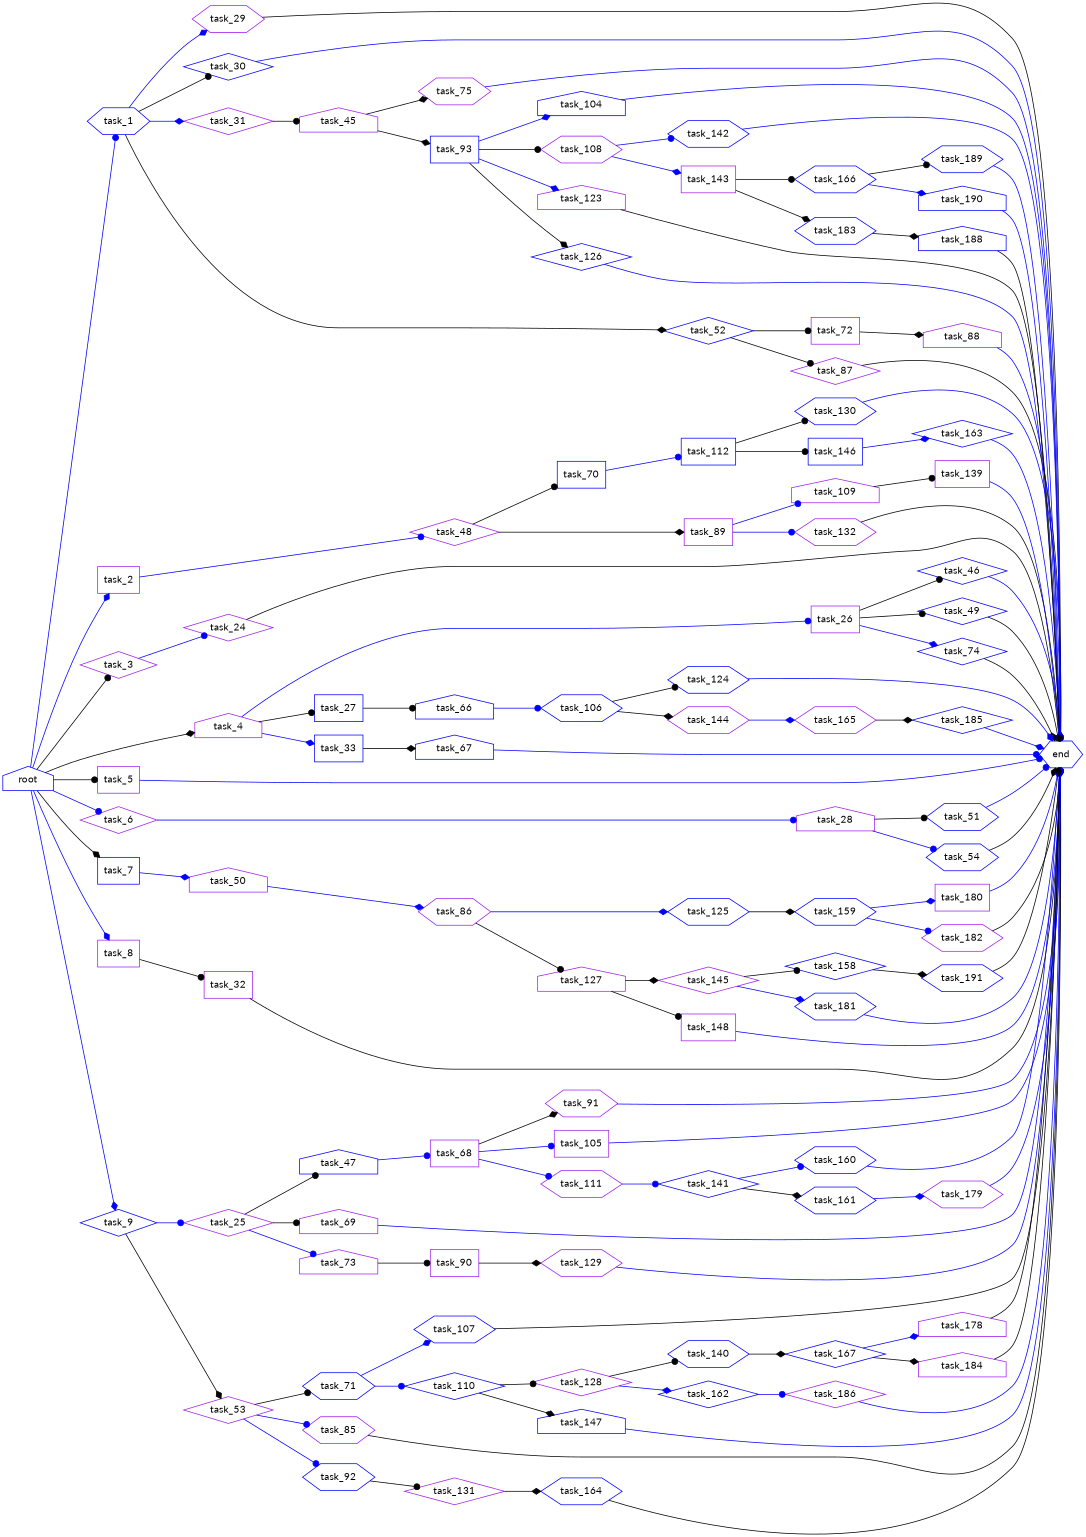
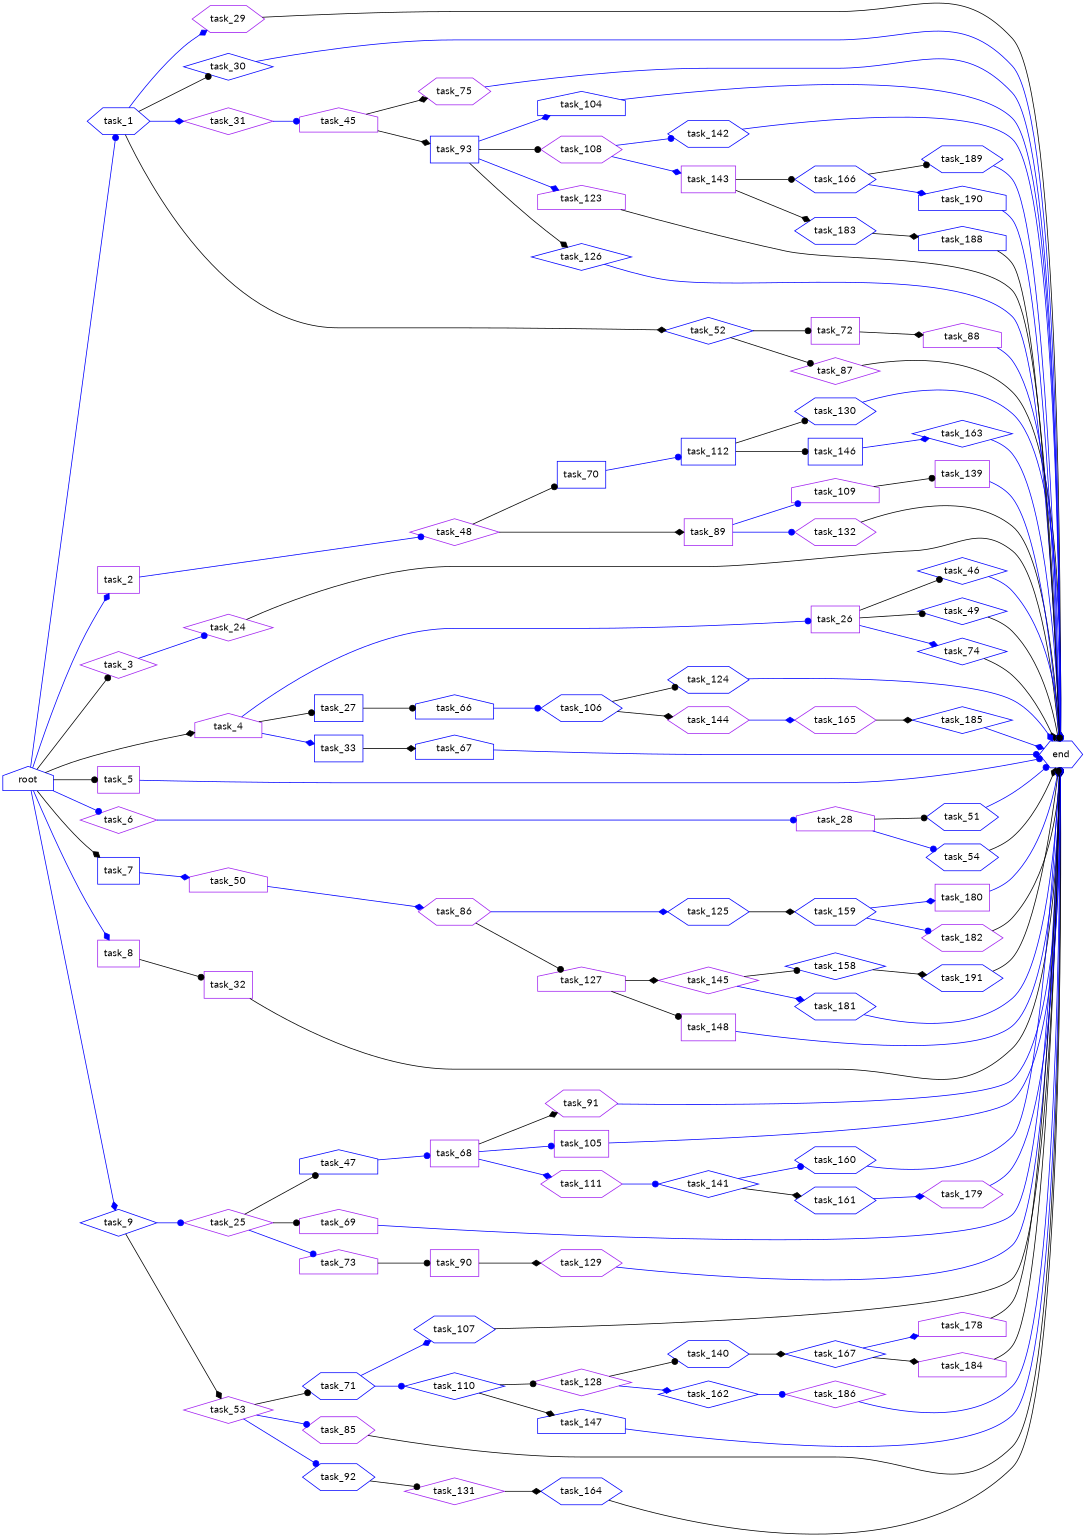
edge "task_31" -> "task_45": color black -> blue
edge "task_68" -> "task_111": arrowhead dot -> diamond
